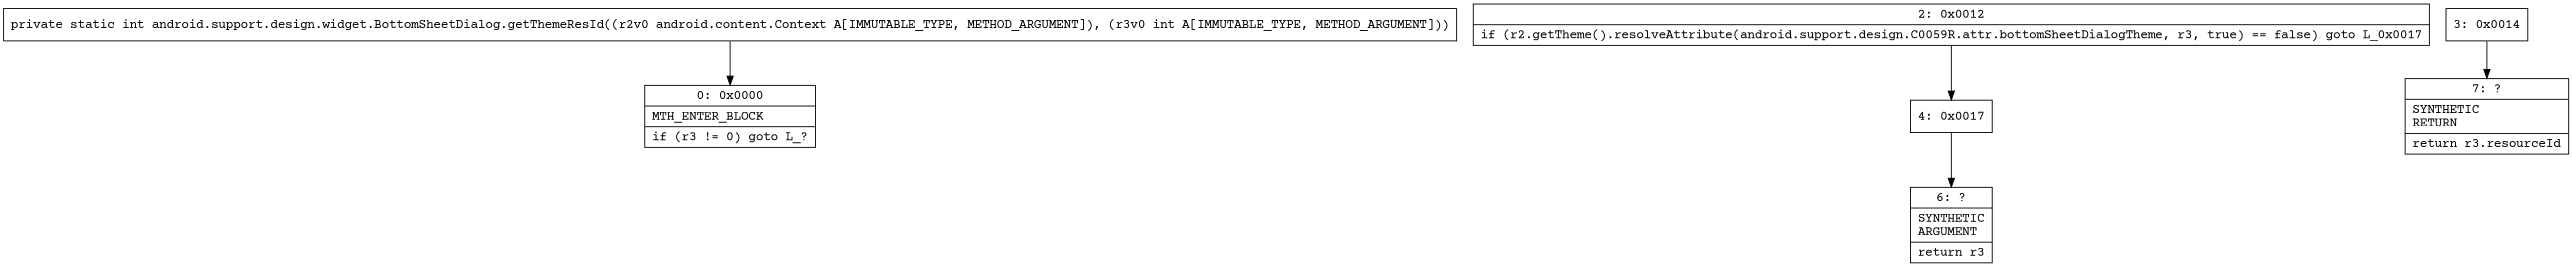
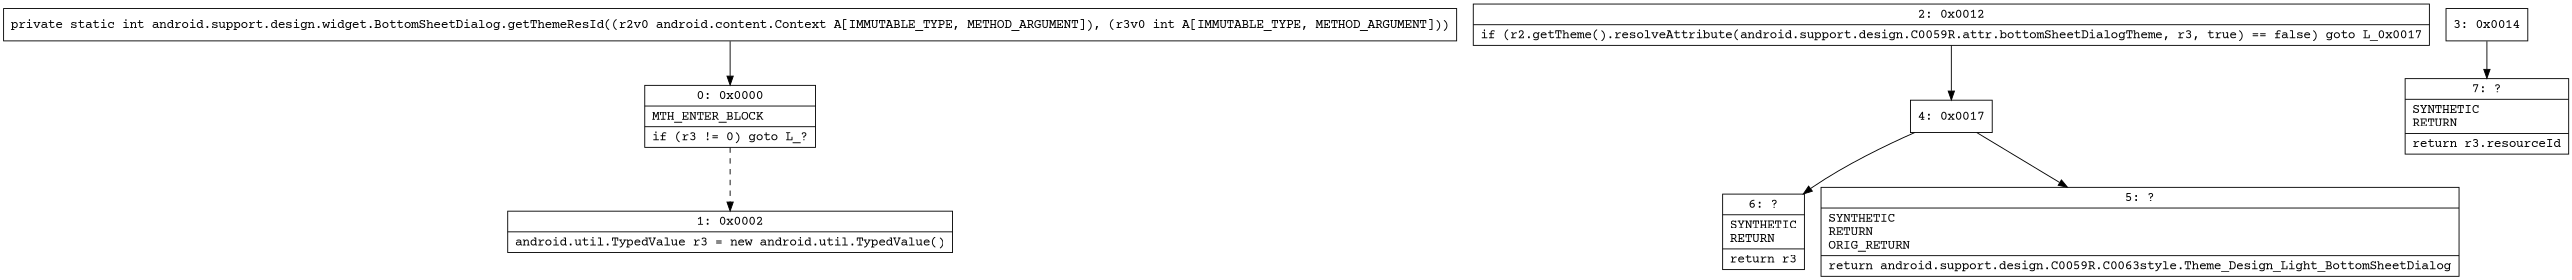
node "6: ?": text "ARGUMENT" -> "RETURN"
node "1: 0x0002": added
node "5: ?": added
